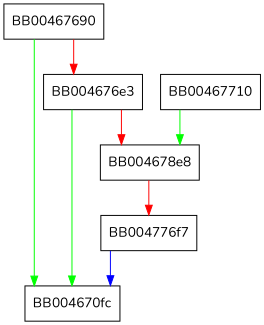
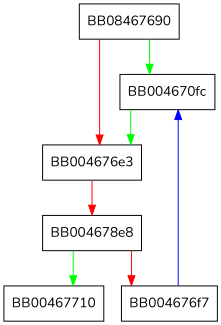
node "BB00467690": label "BB00467690" -> "BB08467690"
edge "BB00467710" -> "BB004678e8": reversed
edge "BB004676e3" -> "BB004670fc": reversed
node "BB004776f7": label "BB004776f7" -> "BB004676f7"
